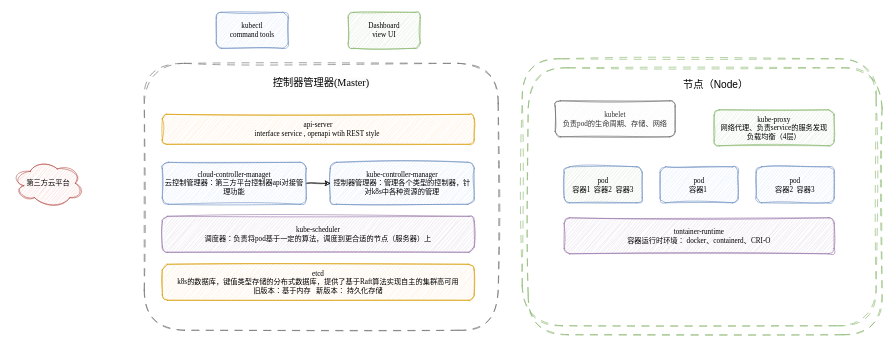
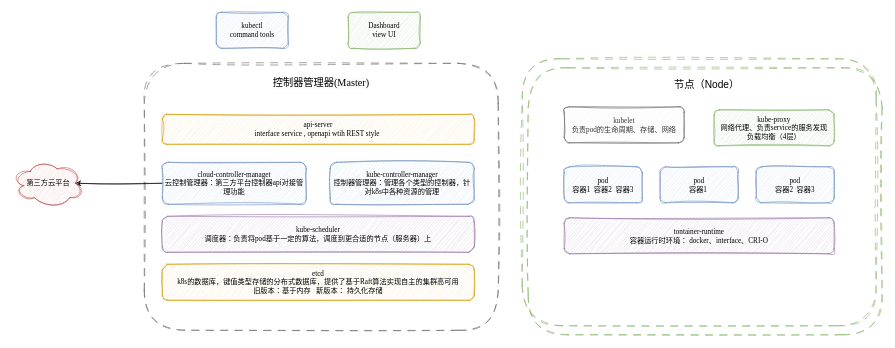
node "节点（Node）": moved (716, 85) -> (707, 85)
node "kubelet 负责pod的生命周期、存储、网络": moved (615, 119) -> (624, 125)
edge "cloud-controller-managet 云控制管理器：第三方平台控制器api对接管理功能" -> "kube-controller-manager 控制器管理器：管理各个类型的控制器，针对k8s中各种资源的管理": now "cloud-controller-managet 云控制管理器：第三方平台控制器api对接管理功能" -> "第三方云平台"
node "pod 容器1 容器2 容器3": fillcolor #d5e8d4 -> #dae8fc
node "tontainer-runtime 容器运行时环境： docker、containerd、CRI-O": label "tontainer-runtime 容器运行时环境： docker、containerd、CRI-O" -> "tontainer-runtime 容器运行时环境： docker、interface、CRI-O"
